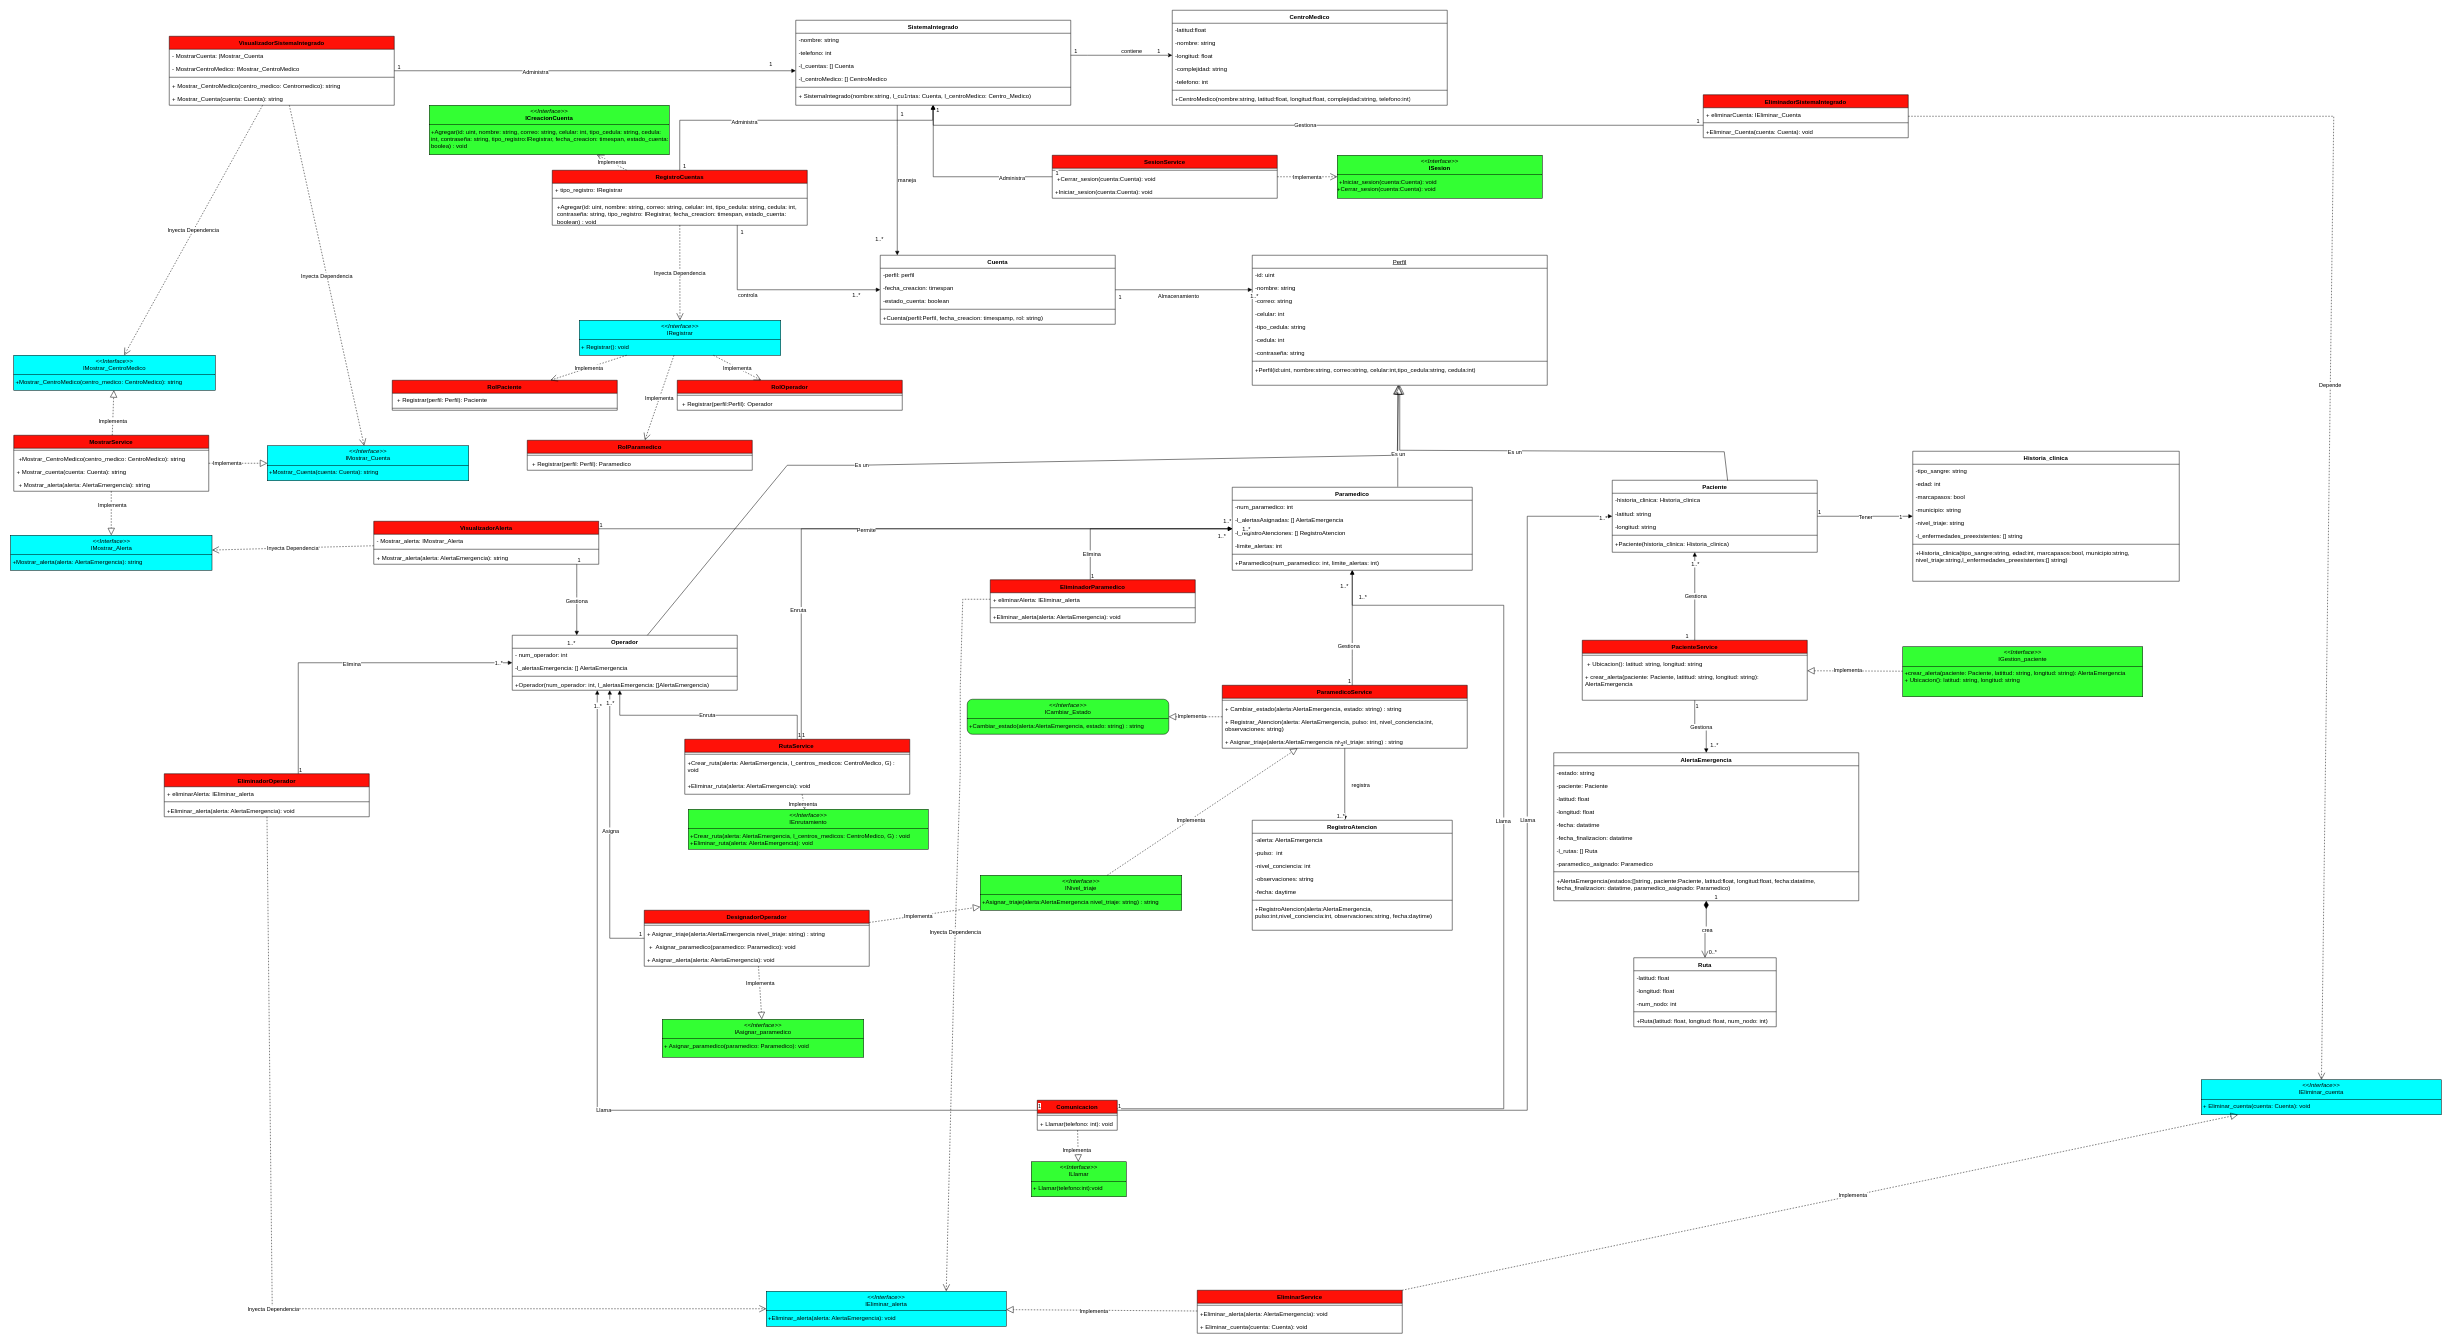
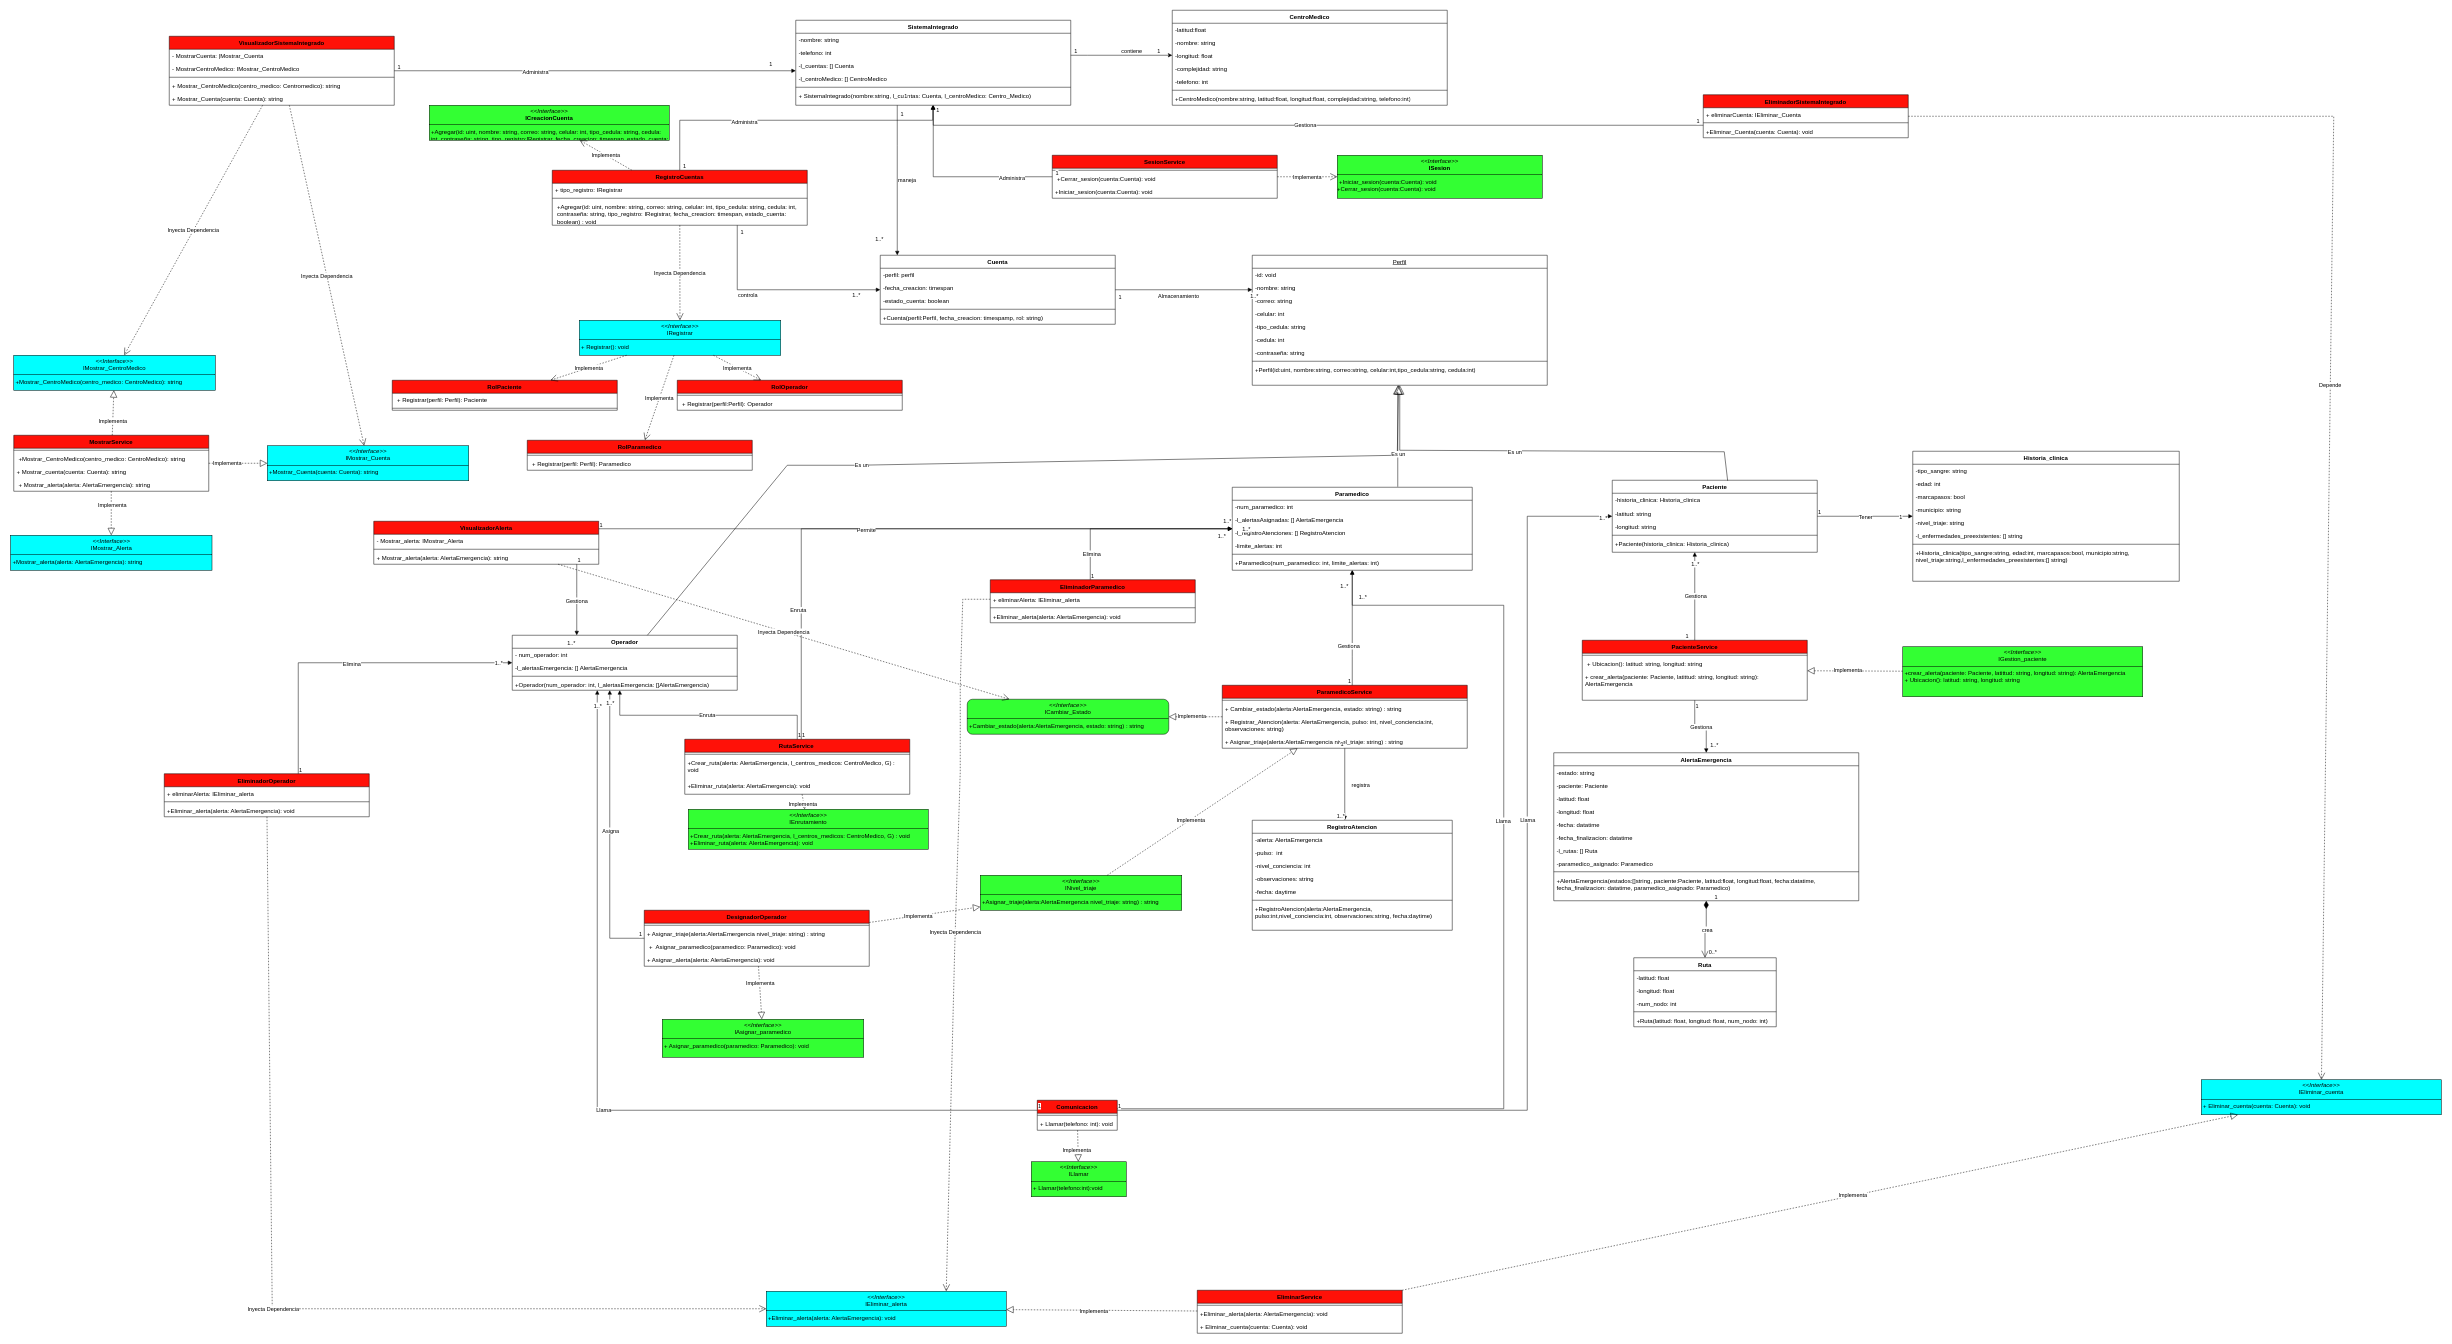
node "<<Interface>> ICreacionCuenta +Agregar(id: uint, nombre: string, correo: string, celular: int, tipo_cedula: string, cedula: int, contraseña: string, tipo_registro:IRegistrar, fecha_creacion: timespan, estado_cuenta: boolea) : void": size 240x50 -> 240x35
node "-id: uint": label "-id: uint" -> "-id: void"
edge "VisualizadorAlerta" -> "<<Interface>> IMostrar_Alerta +Mostrar_alerta(alerta: AlertaEmergencia): string": now "VisualizadorAlerta" -> "<<Interface>> ICambiar_Estado +Cambiar_estado(alerta:AlertaEmergencia, estado: string) : string"
